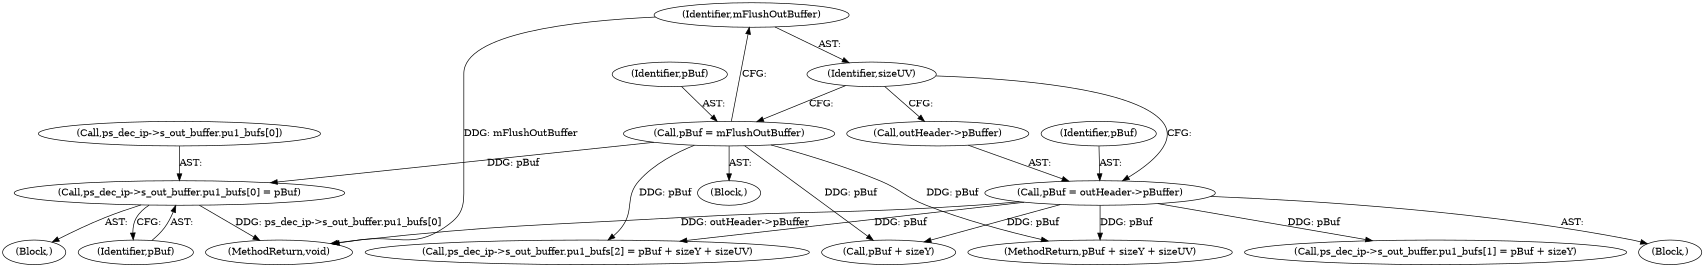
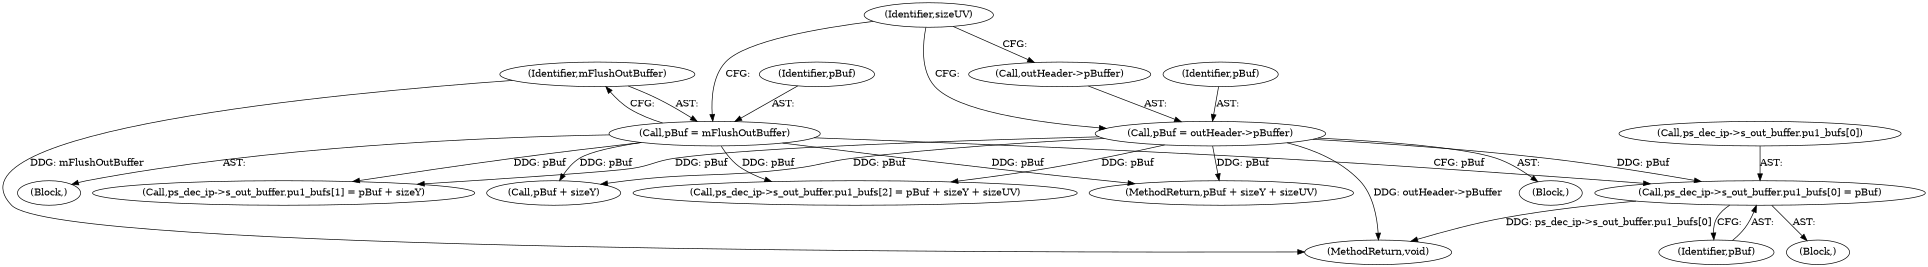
edge "(Identifier,mFlushOutBuffer)" -> "(Identifier,sizeUV)": now "(Identifier,mFlushOutBuffer)" -> "(Call,pBuf = mFlushOutBuffer)"
edge "(Call,pBuf = outHeader->pBuffer)" -> "(Call,ps_dec_ip->s_out_buffer.pu1_bufs[0] = pBuf)": added, label "DDG: pBuf"
edge "(Call,pBuf = mFlushOutBuffer)" -> "(Call,ps_dec_ip->s_out_buffer.pu1_bufs[1] = pBuf + sizeY)": added, label "DDG: pBuf"
edge "(Call,pBuf = mFlushOutBuffer)" -> "(Call,ps_dec_ip->s_out_buffer.pu1_bufs[0] = pBuf)": label "DDG: pBuf" -> "CFG: pBuf"
